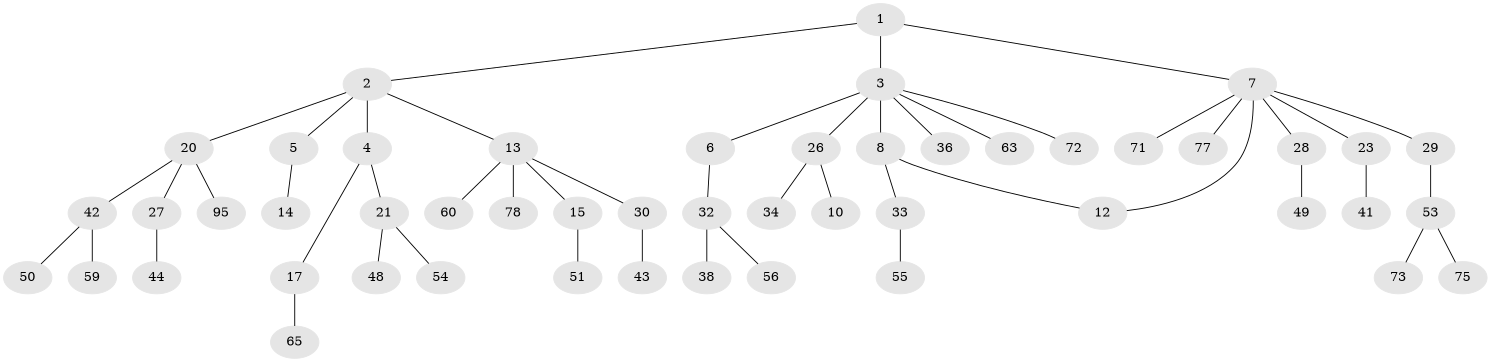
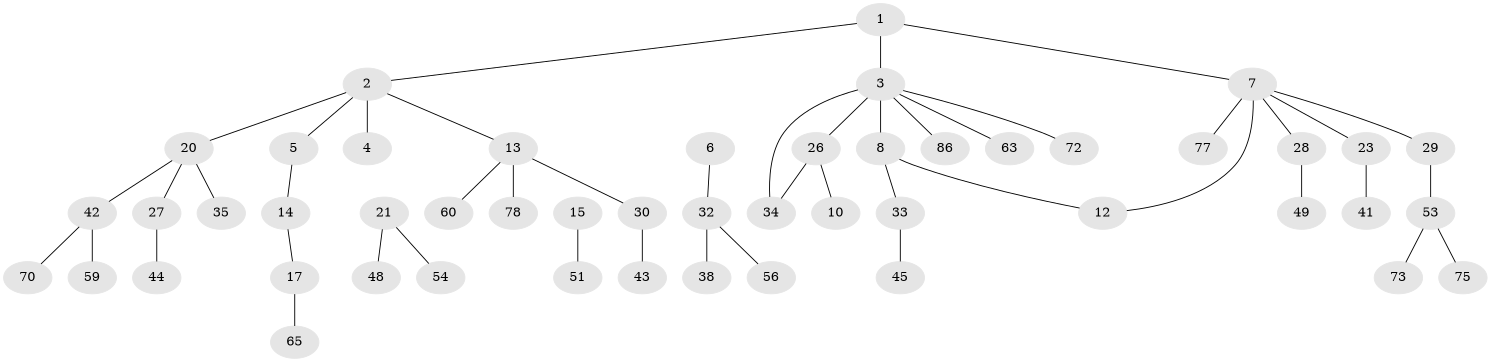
edge "3" -- "6": now "3" -- "34"
node "36": label "36" -> "86"
node "71": removed
edge "4" -- "21": removed
edge "13" -- "15": removed
node "95": label "95" -> "35"
edge "4" -- "17": now "14" -- "17"
node "50": label "50" -> "70"
node "55": label "55" -> "45"
